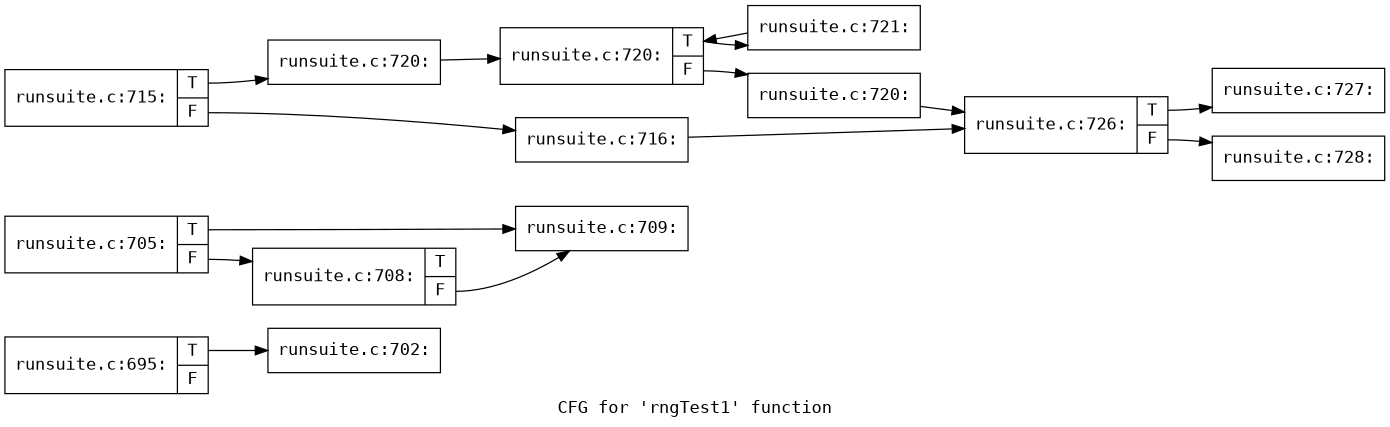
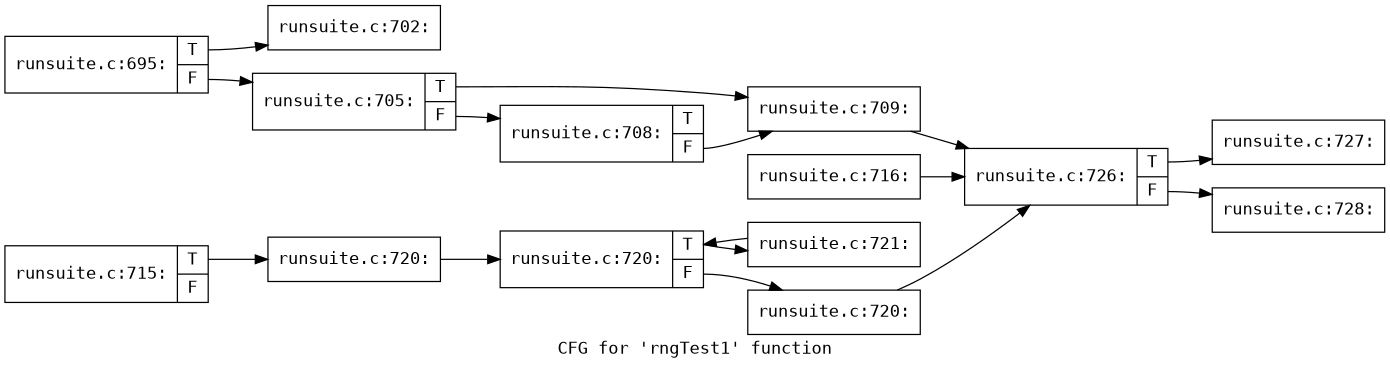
edge "runsuite.c:695:" -> "runsuite.c:705:": added
edge "runsuite.c:715:" -> "runsuite.c:716:": removed
edge "runsuite.c:709:" -> "runsuite.c:726:": added
